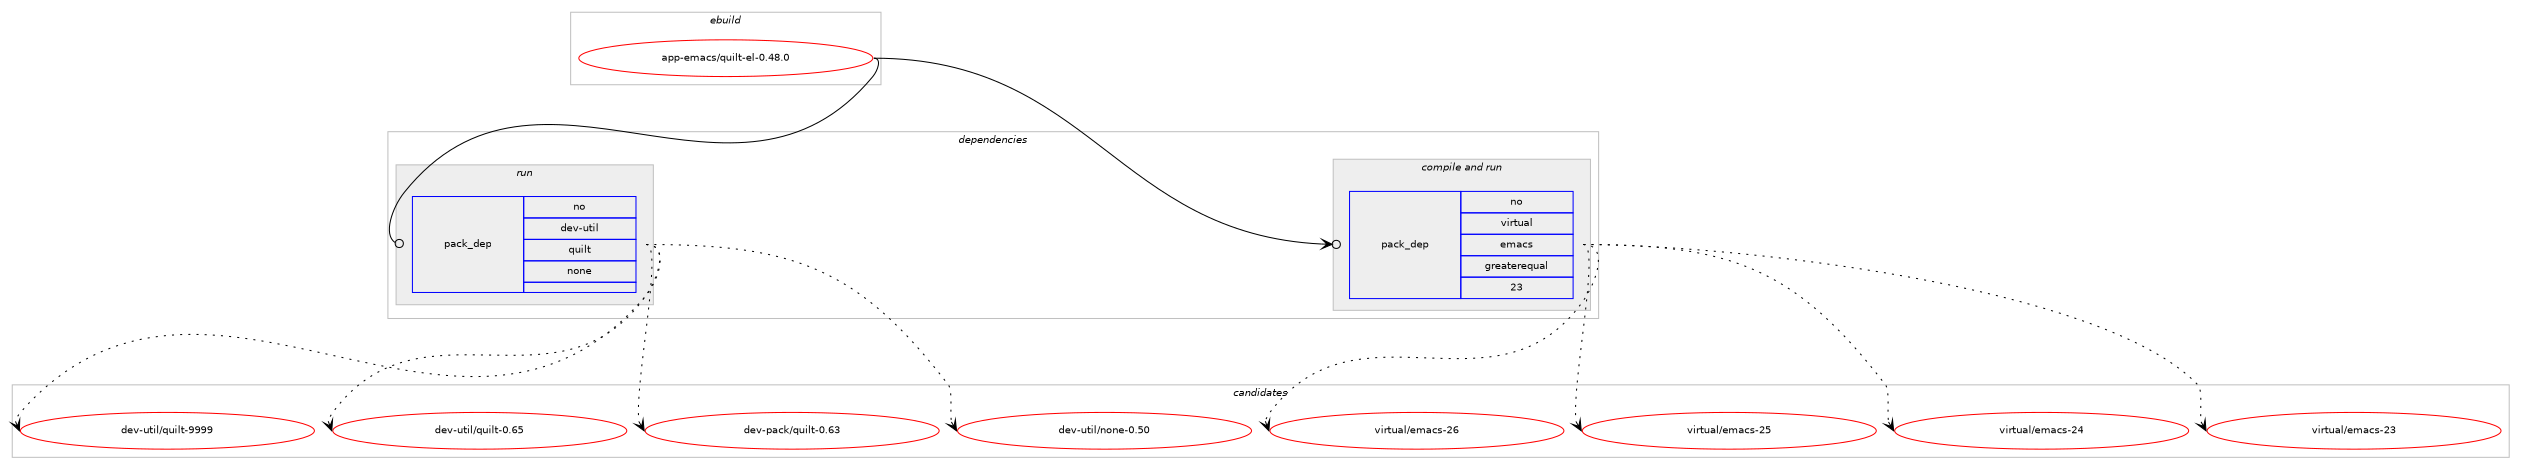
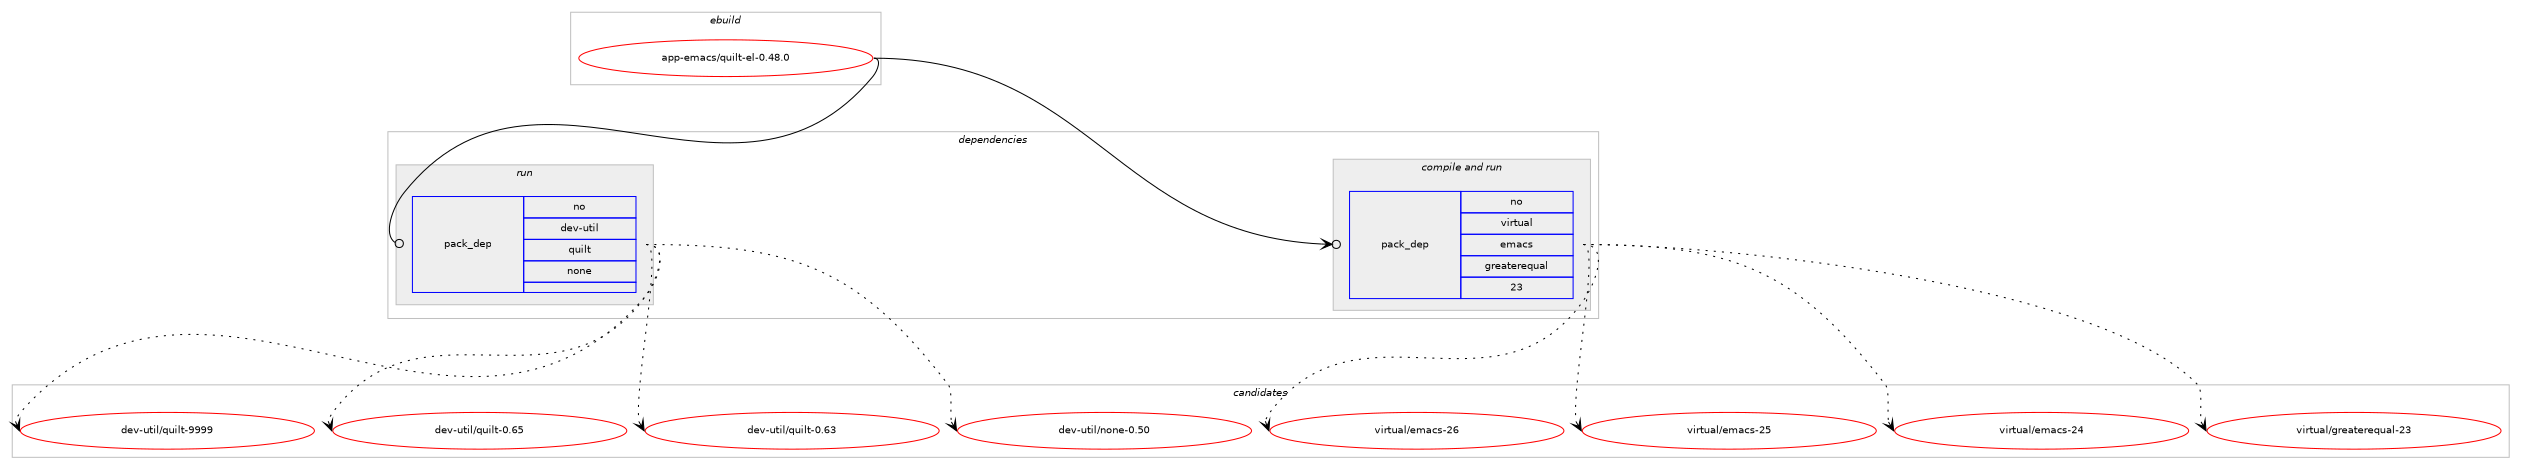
node "dev-pack/quilt-0.63": label "dev-pack/quilt-0.63" -> "dev-util/quilt-0.63"
node "virtual/emacs-23": label "virtual/emacs-23" -> "virtual/greaterequal-23"
